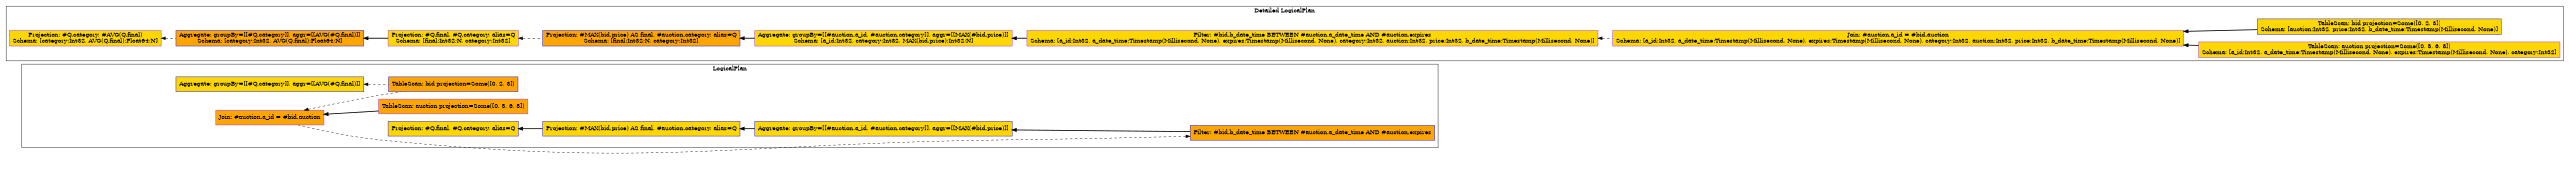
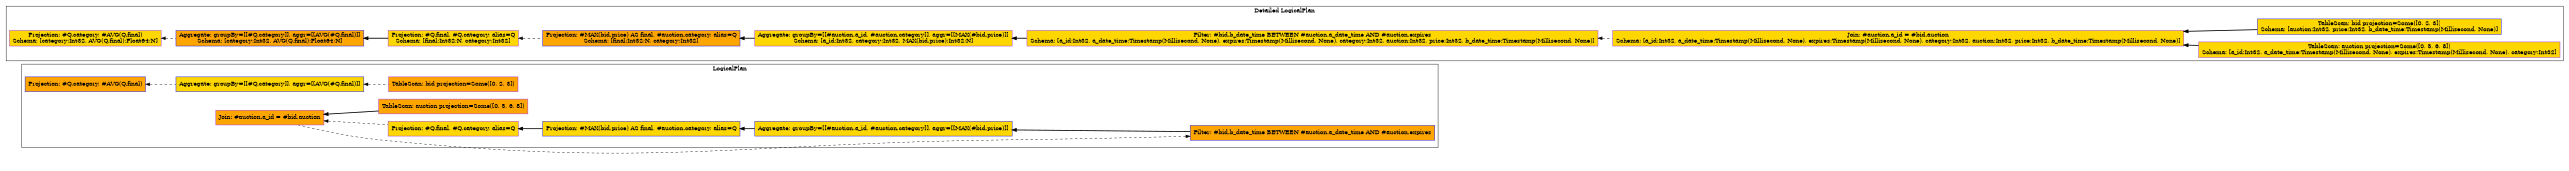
node "Projection: #Q.category, #AVG(Q.final)": added
node "TableScan: bid projection=Some([0, 2, 3])": color blue -> purple
edge "TableScan: bid projection=Some([0, 2, 3])" -> "Join: #auction.a_id = #bid.auction": now "Projection: #Q.final, #Q.category, alias=Q" -> "Join: #auction.a_id = #bid.auction"
node "Projection: #Q.final, #Q.category, alias=Q": color blue -> purple
